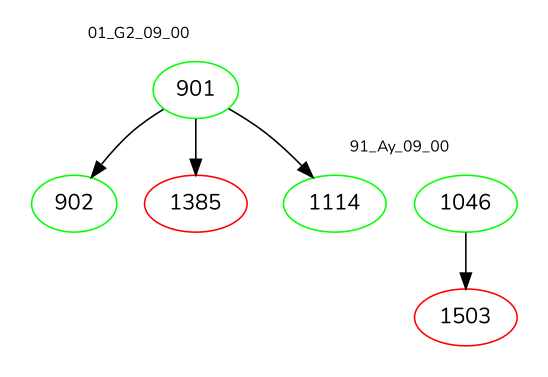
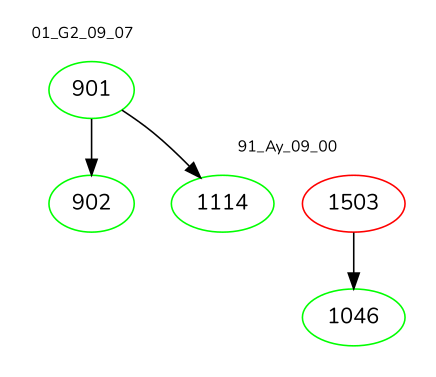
cluster "01_G2_09_00": label "01_G2_09_00" -> "01_G2_09_07"
node "1385": removed
edge "1046" -> "1503": reversed
